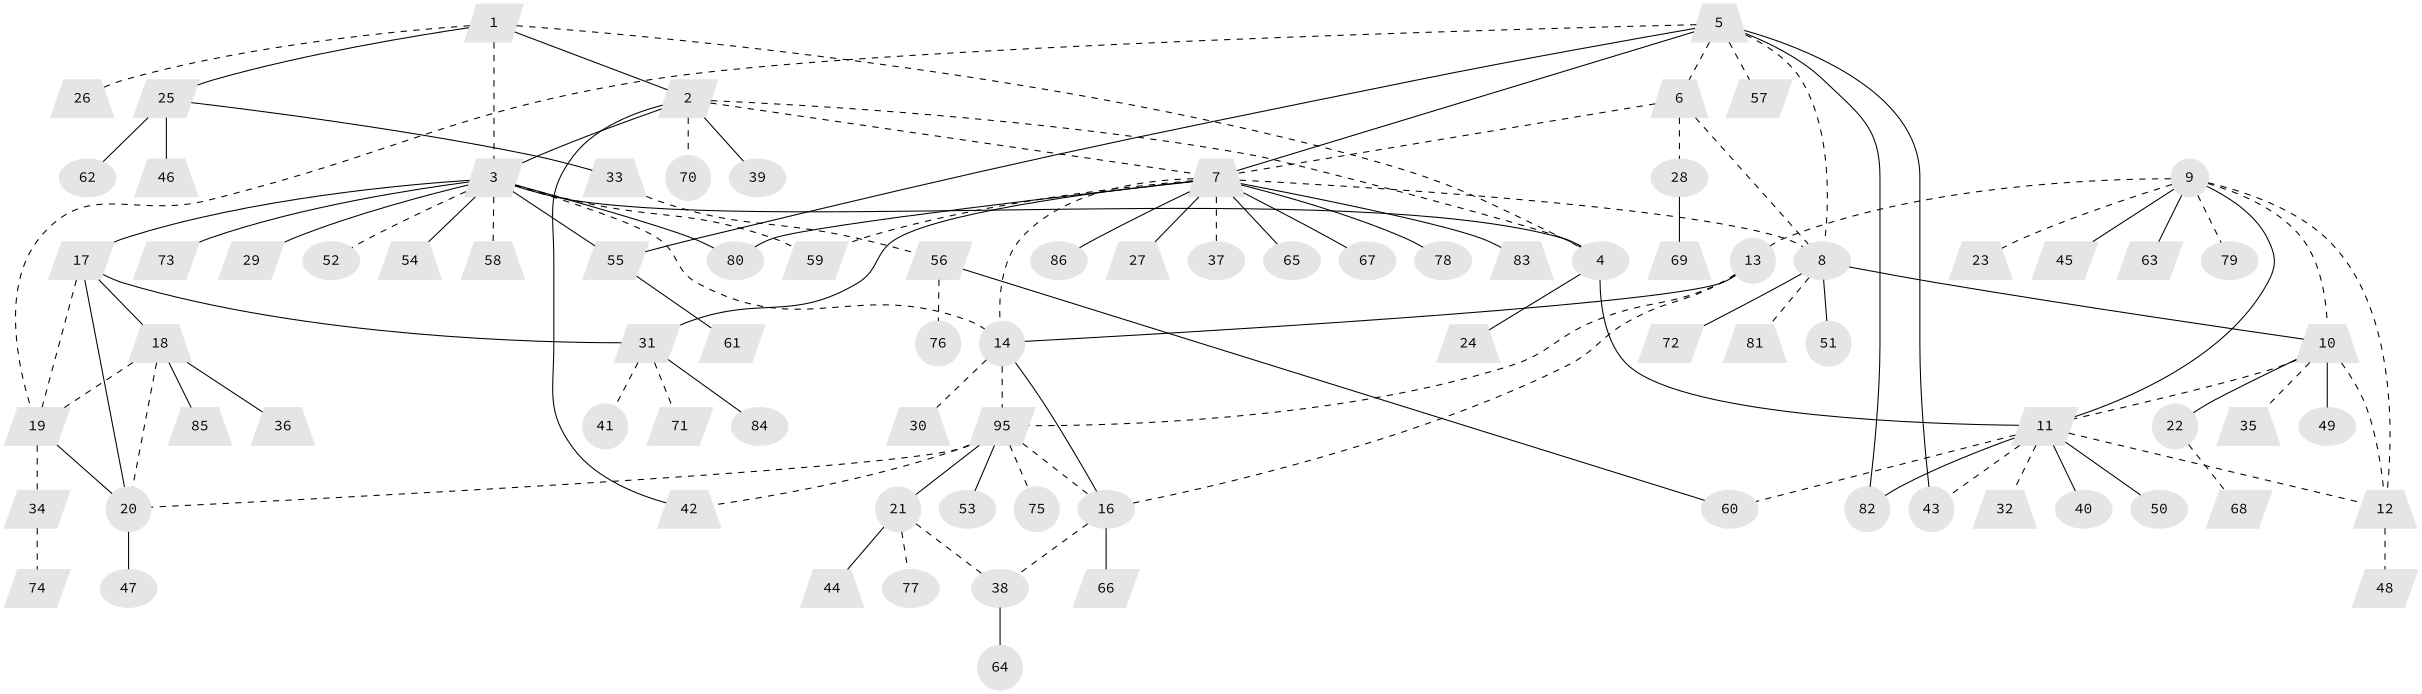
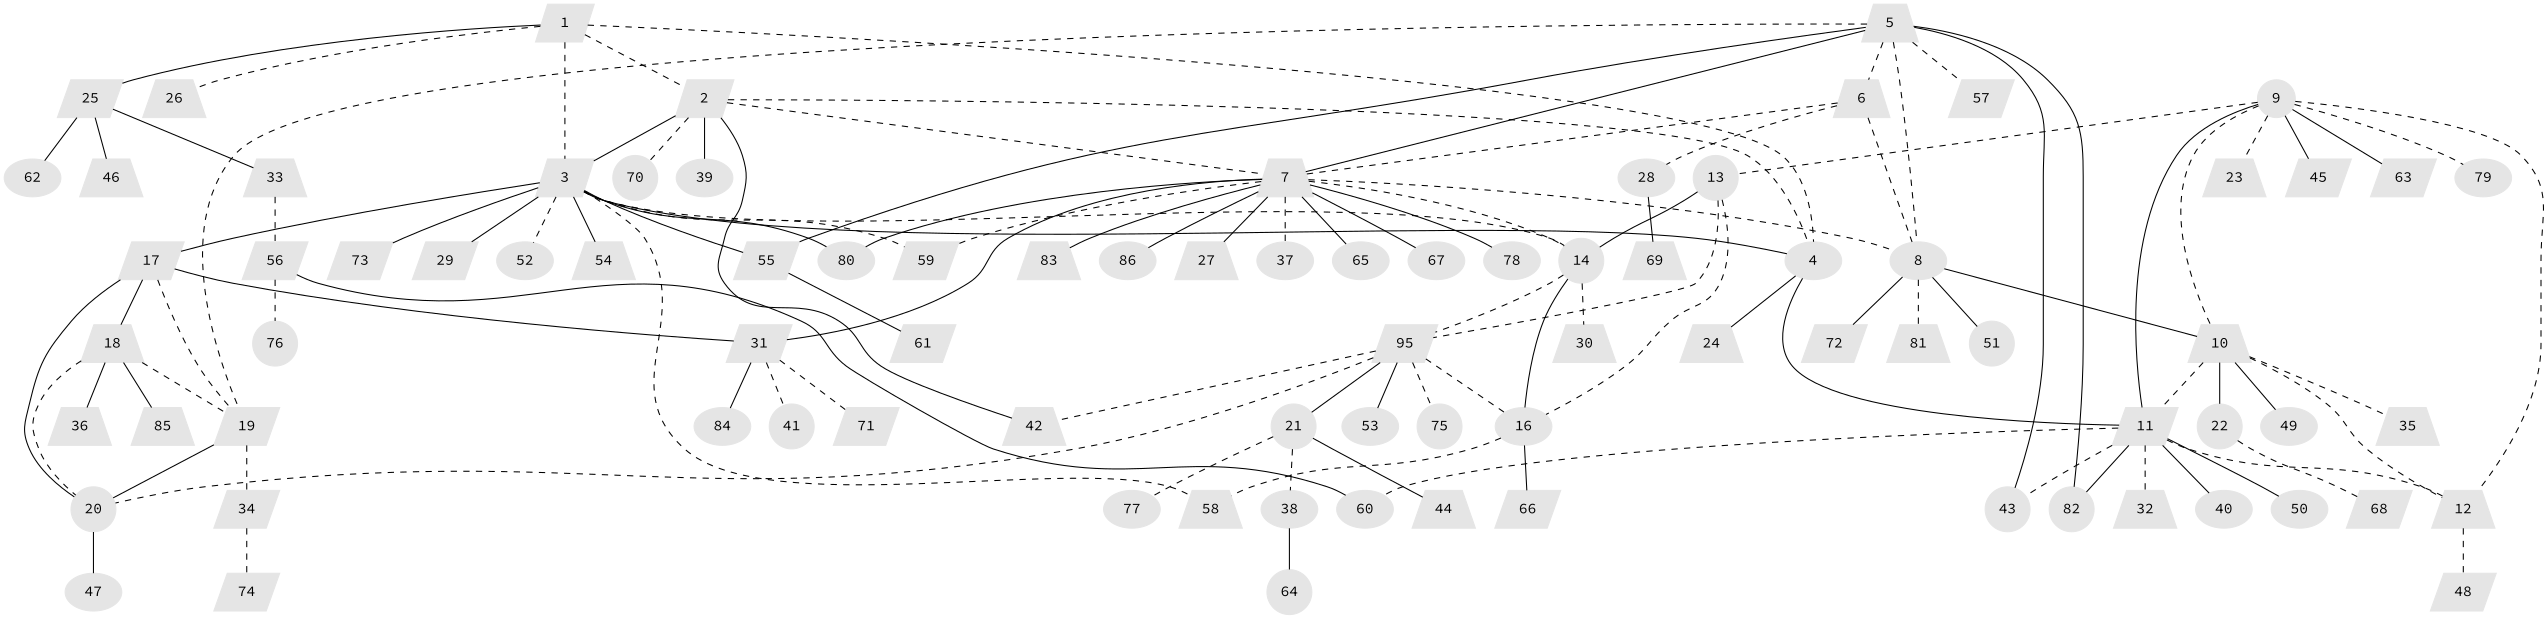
edge "1" -- "2": style solid -> dashed
edge "16" -- "38": now "16" -- "58"
